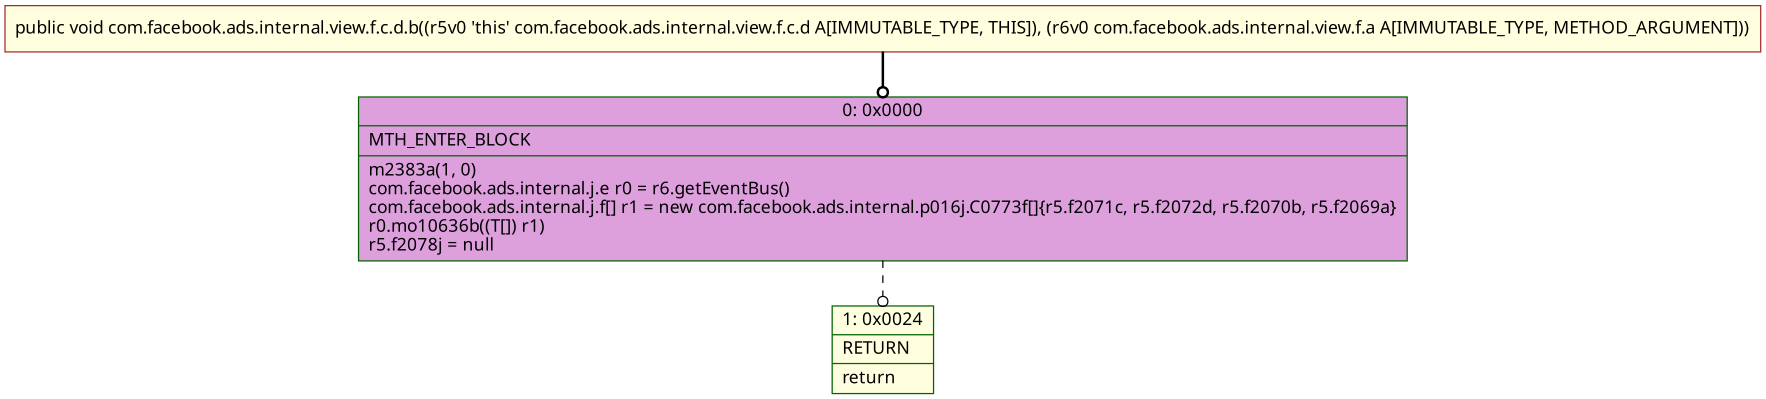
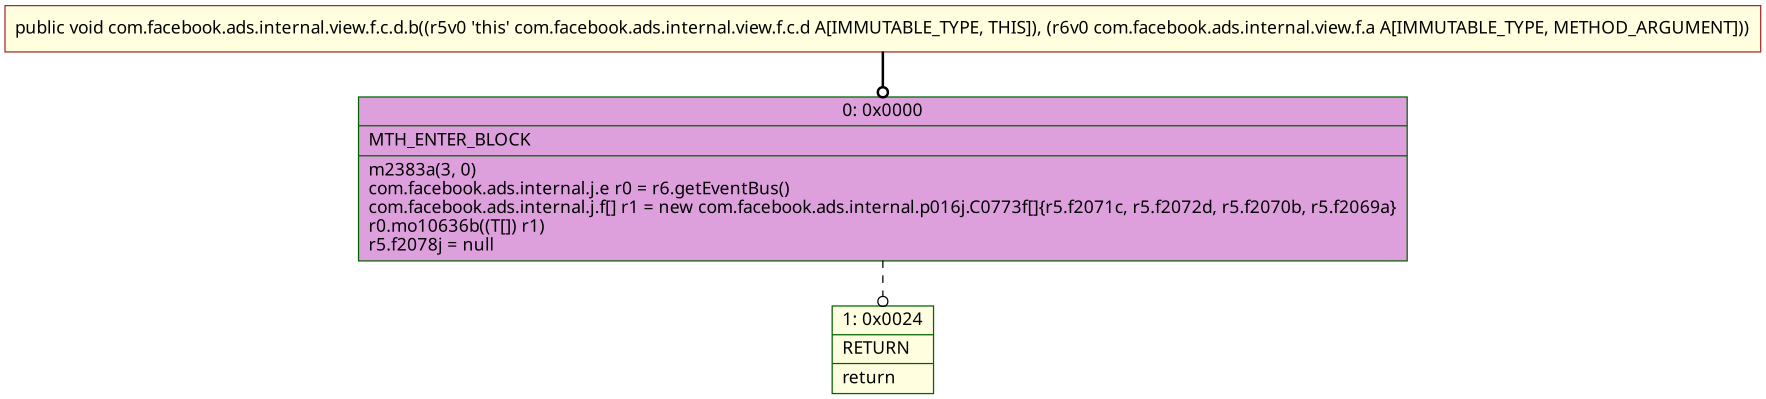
node "0: 0x0000": text "m2383a(1, 0)" -> "m2383a(3, 0)"
